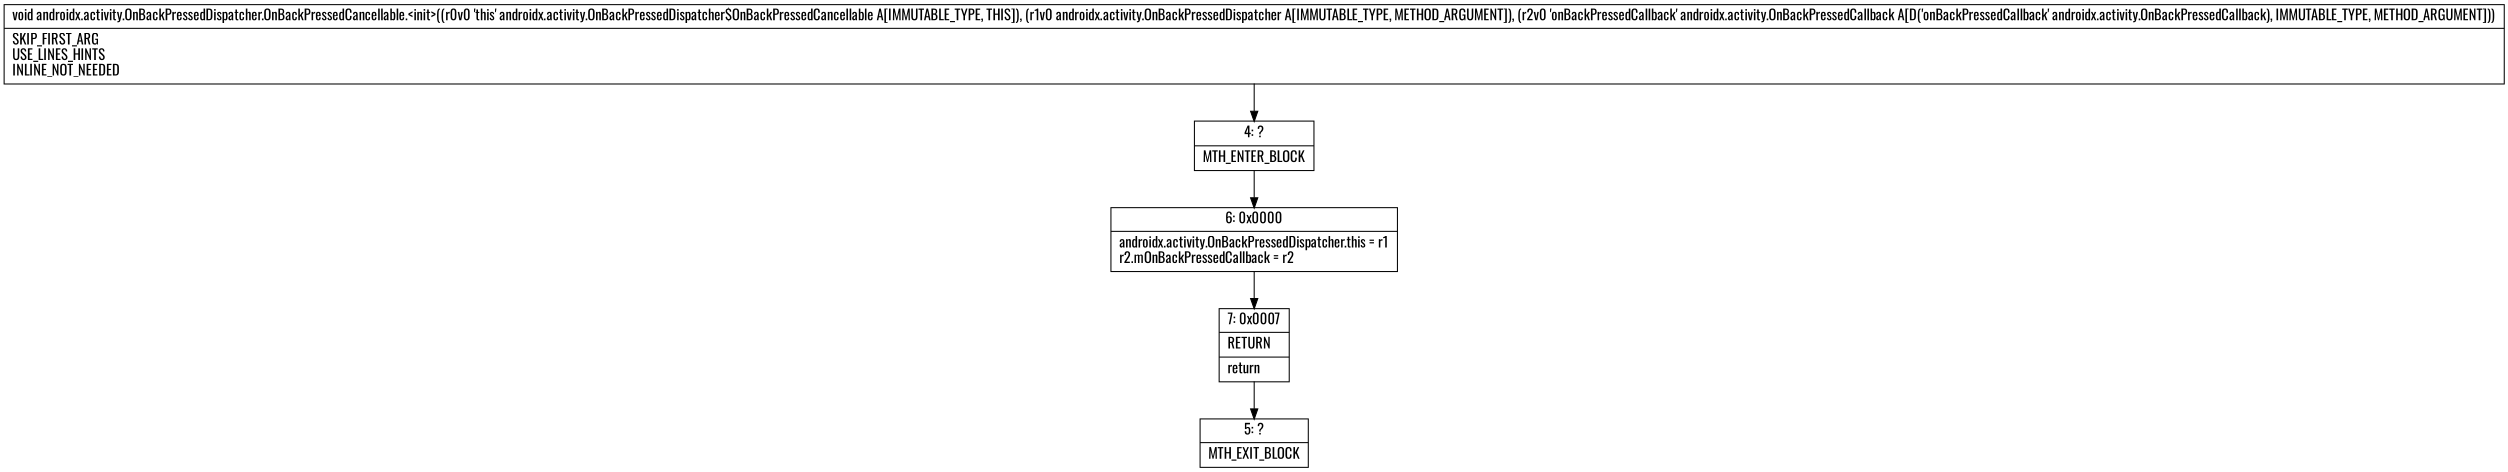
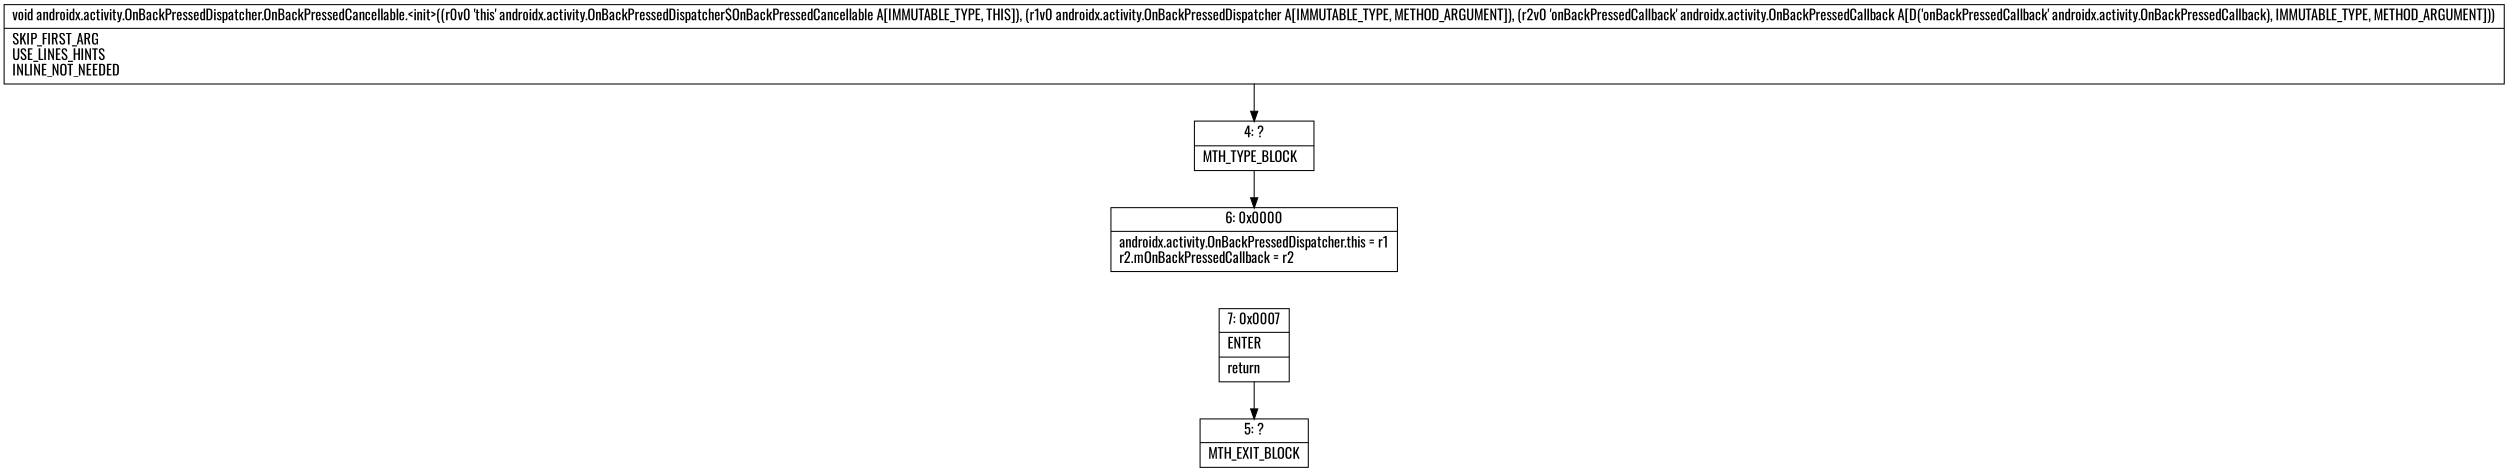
node "4: ?": text "MTH_ENTER_BLOCK" -> "MTH_TYPE_BLOCK"
edge "6: 0x0000" -> "7: 0x0007": removed
node "7: 0x0007": text "RETURN" -> "ENTER"
